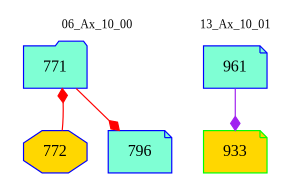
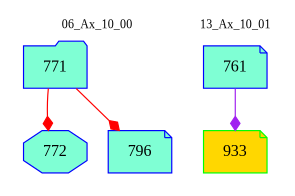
node "961": label "961" -> "761"
edge "772" -> "771": reversed
node "772": fillcolor gold -> aquamarine
